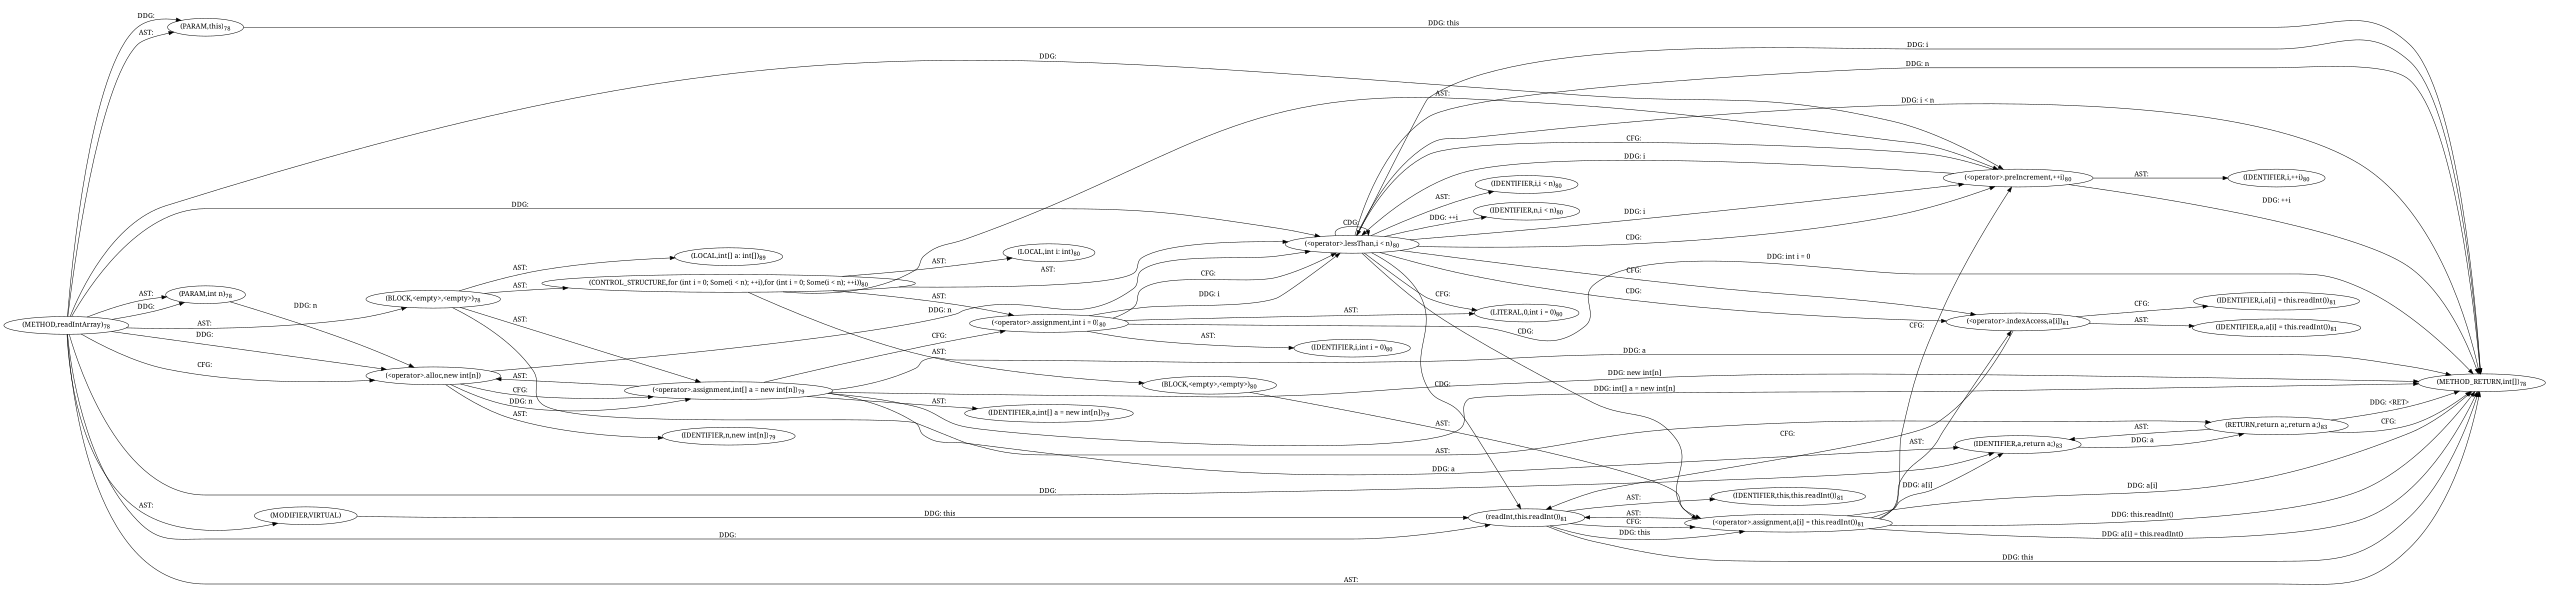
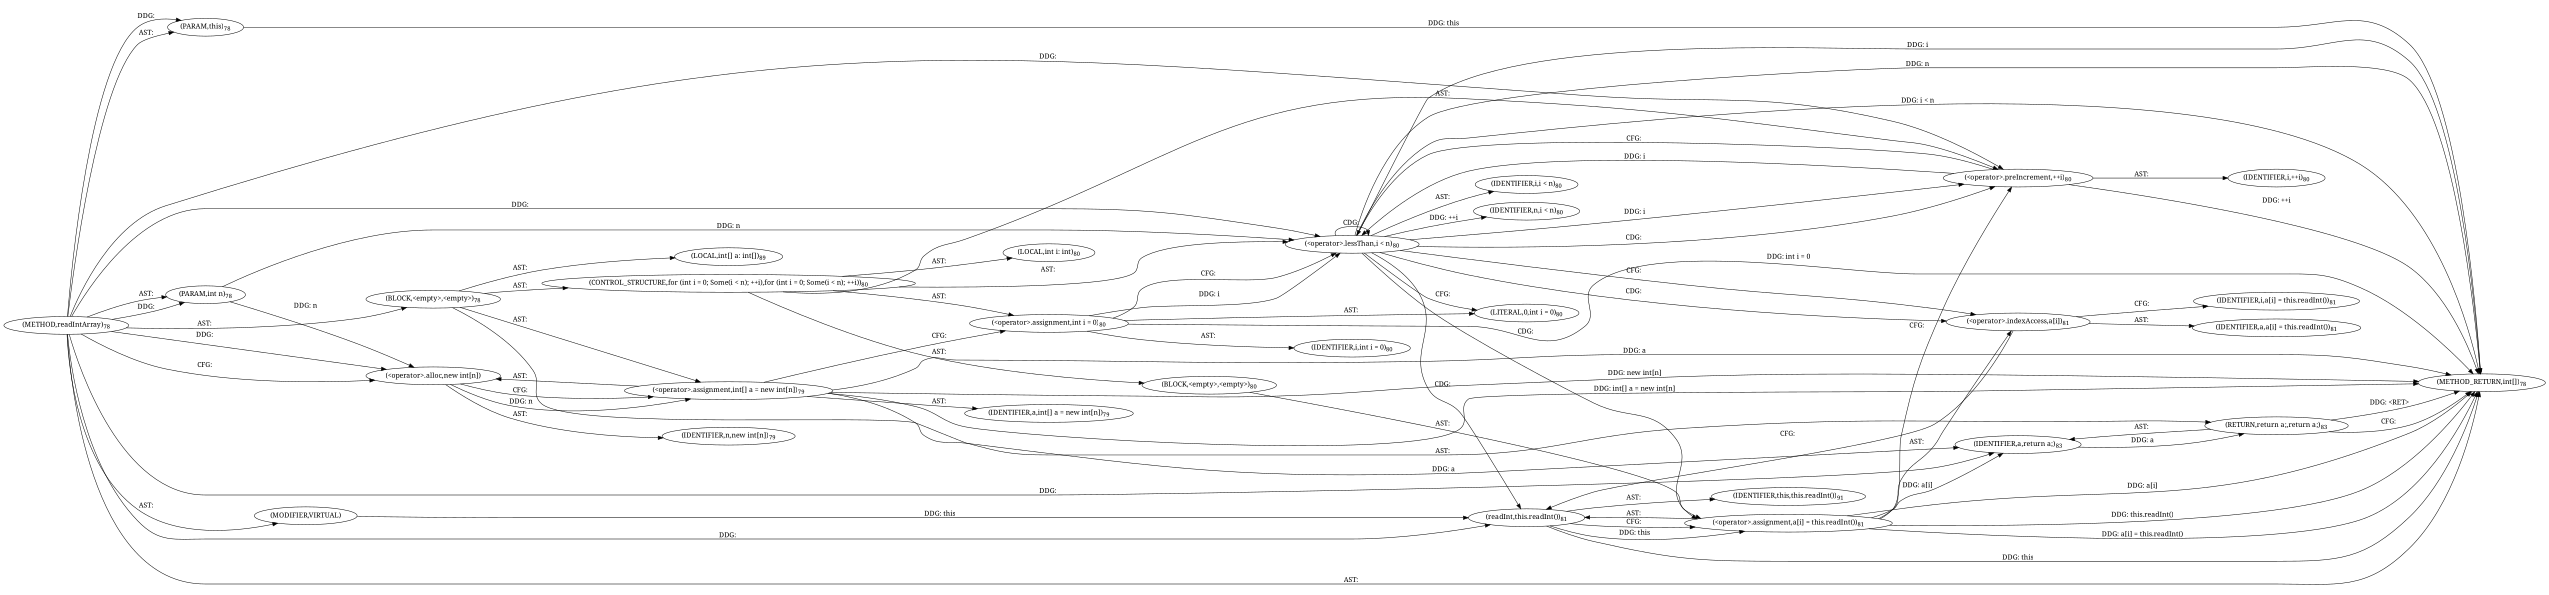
edge "(<operator>.alloc,new int[n])" -> "(<operator>.lessThan,i < n)": now "(PARAM,int n)" -> "(<operator>.lessThan,i < n)"
node "(IDENTIFIER,this,this.readInt())": text "81" -> "91"
